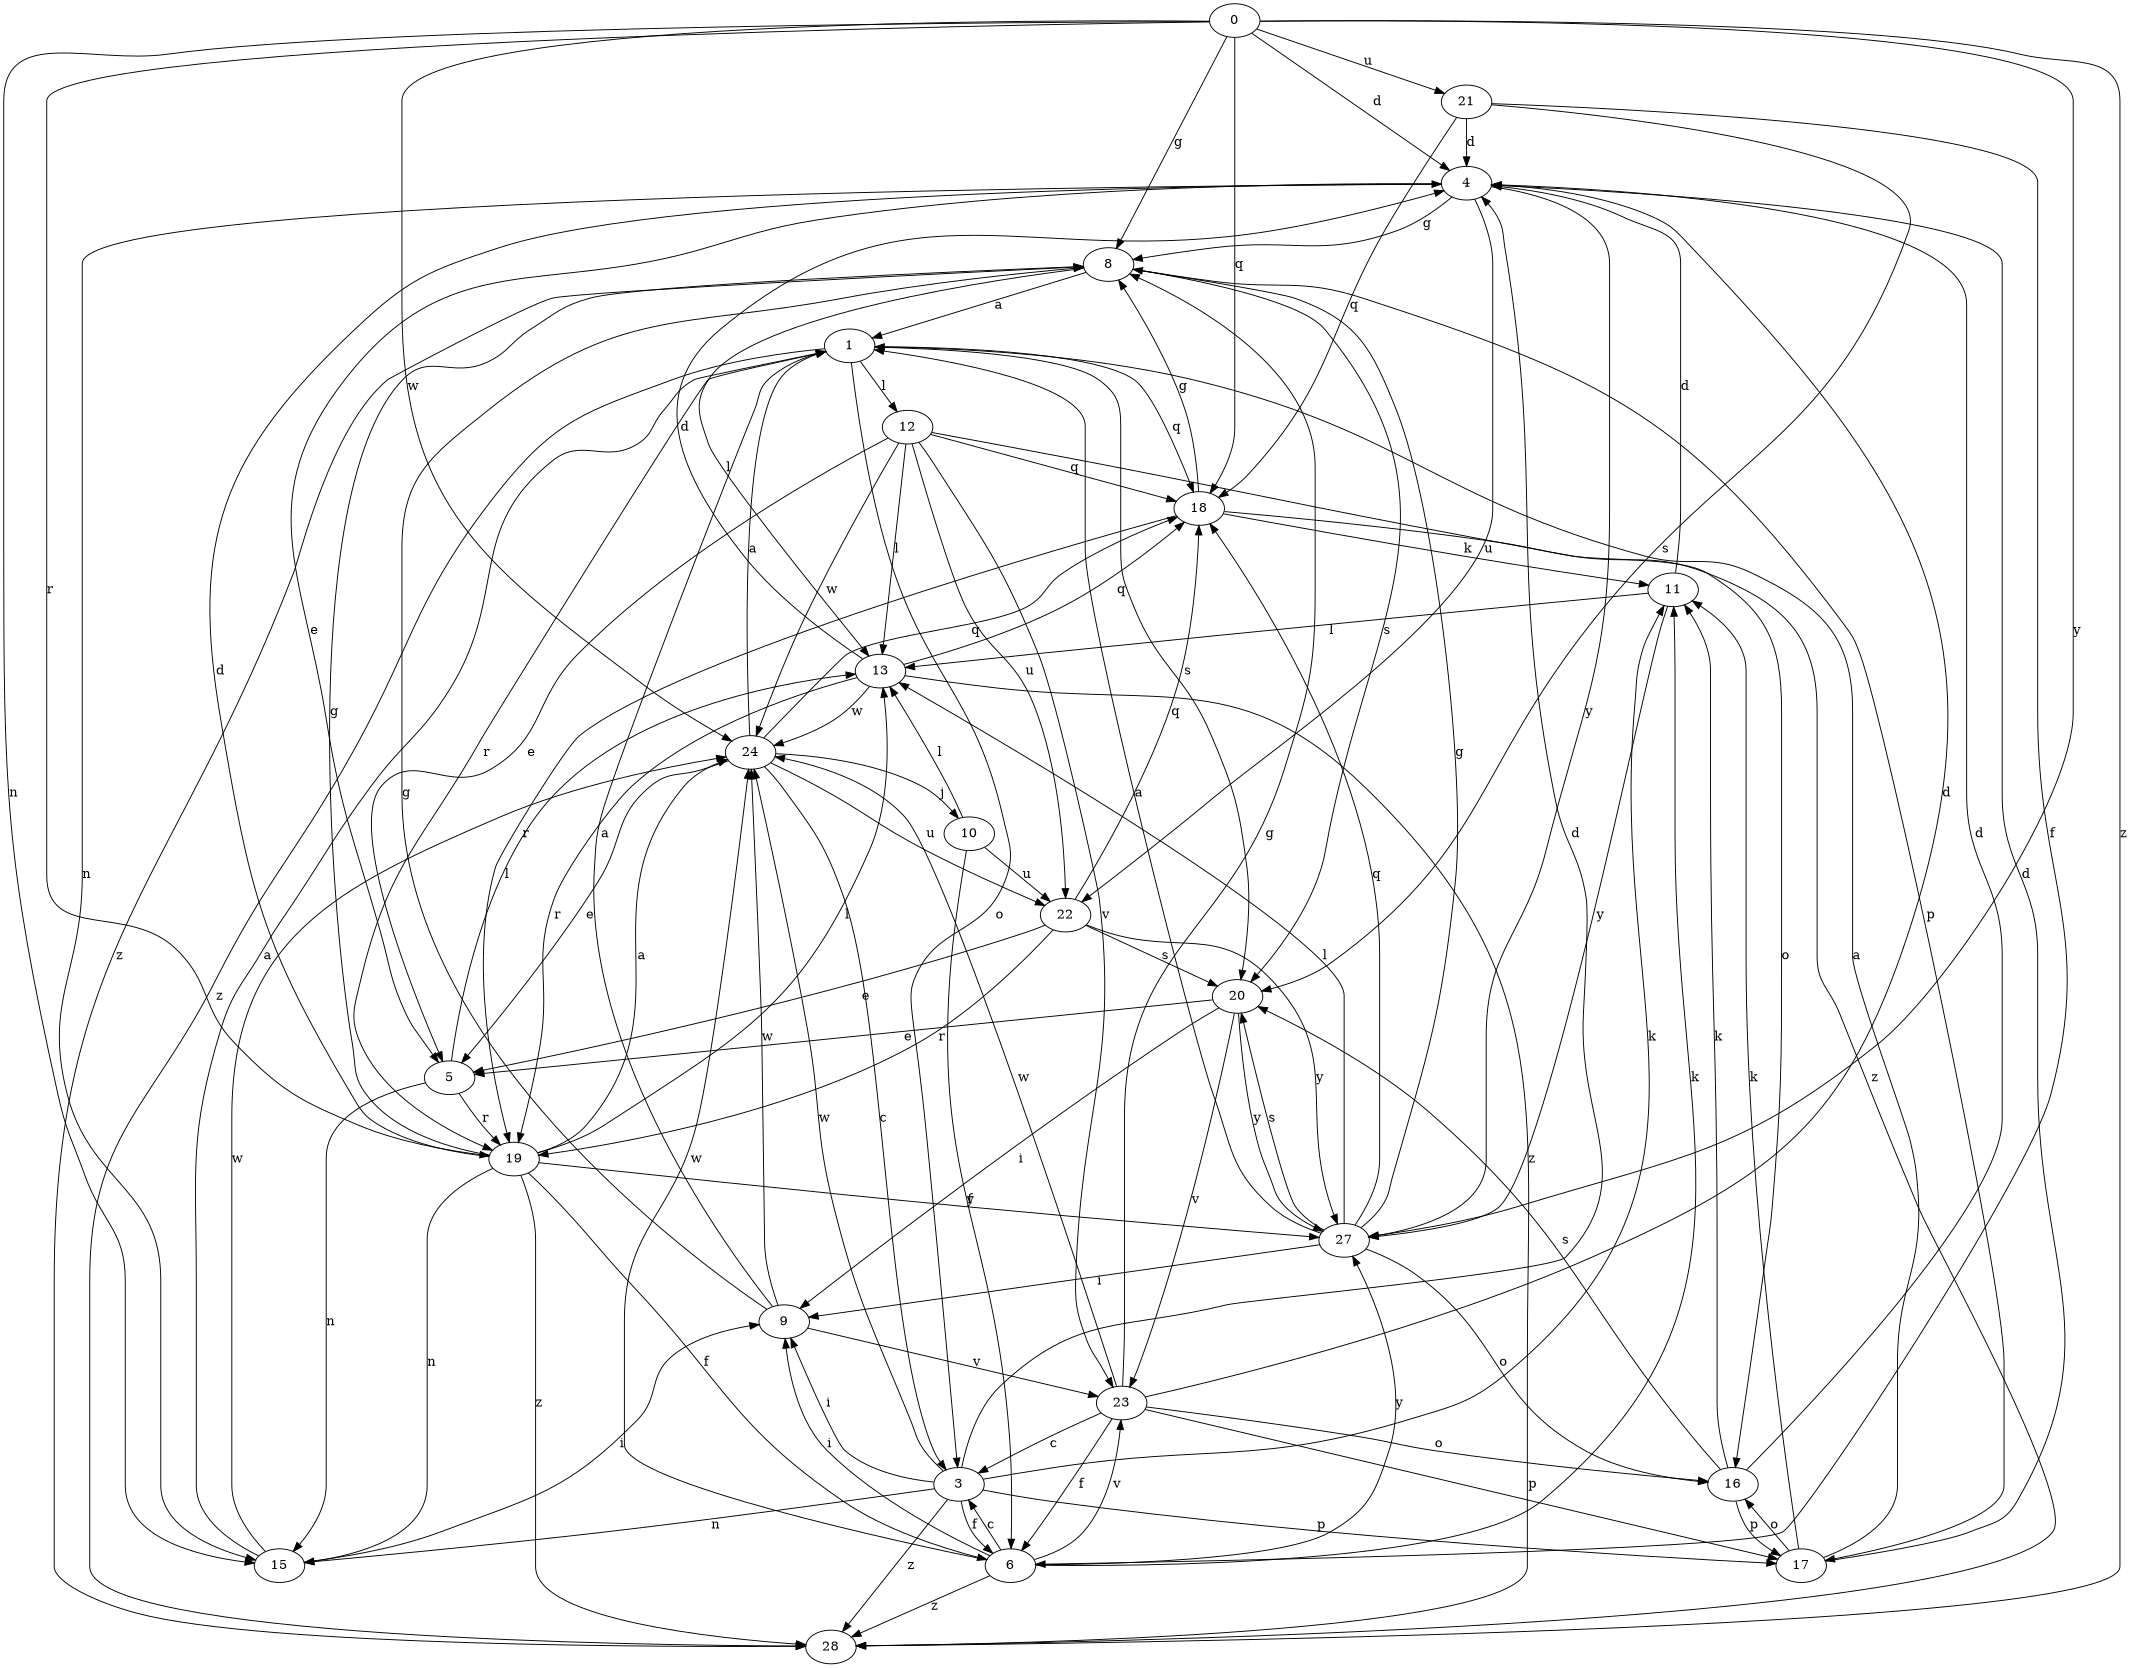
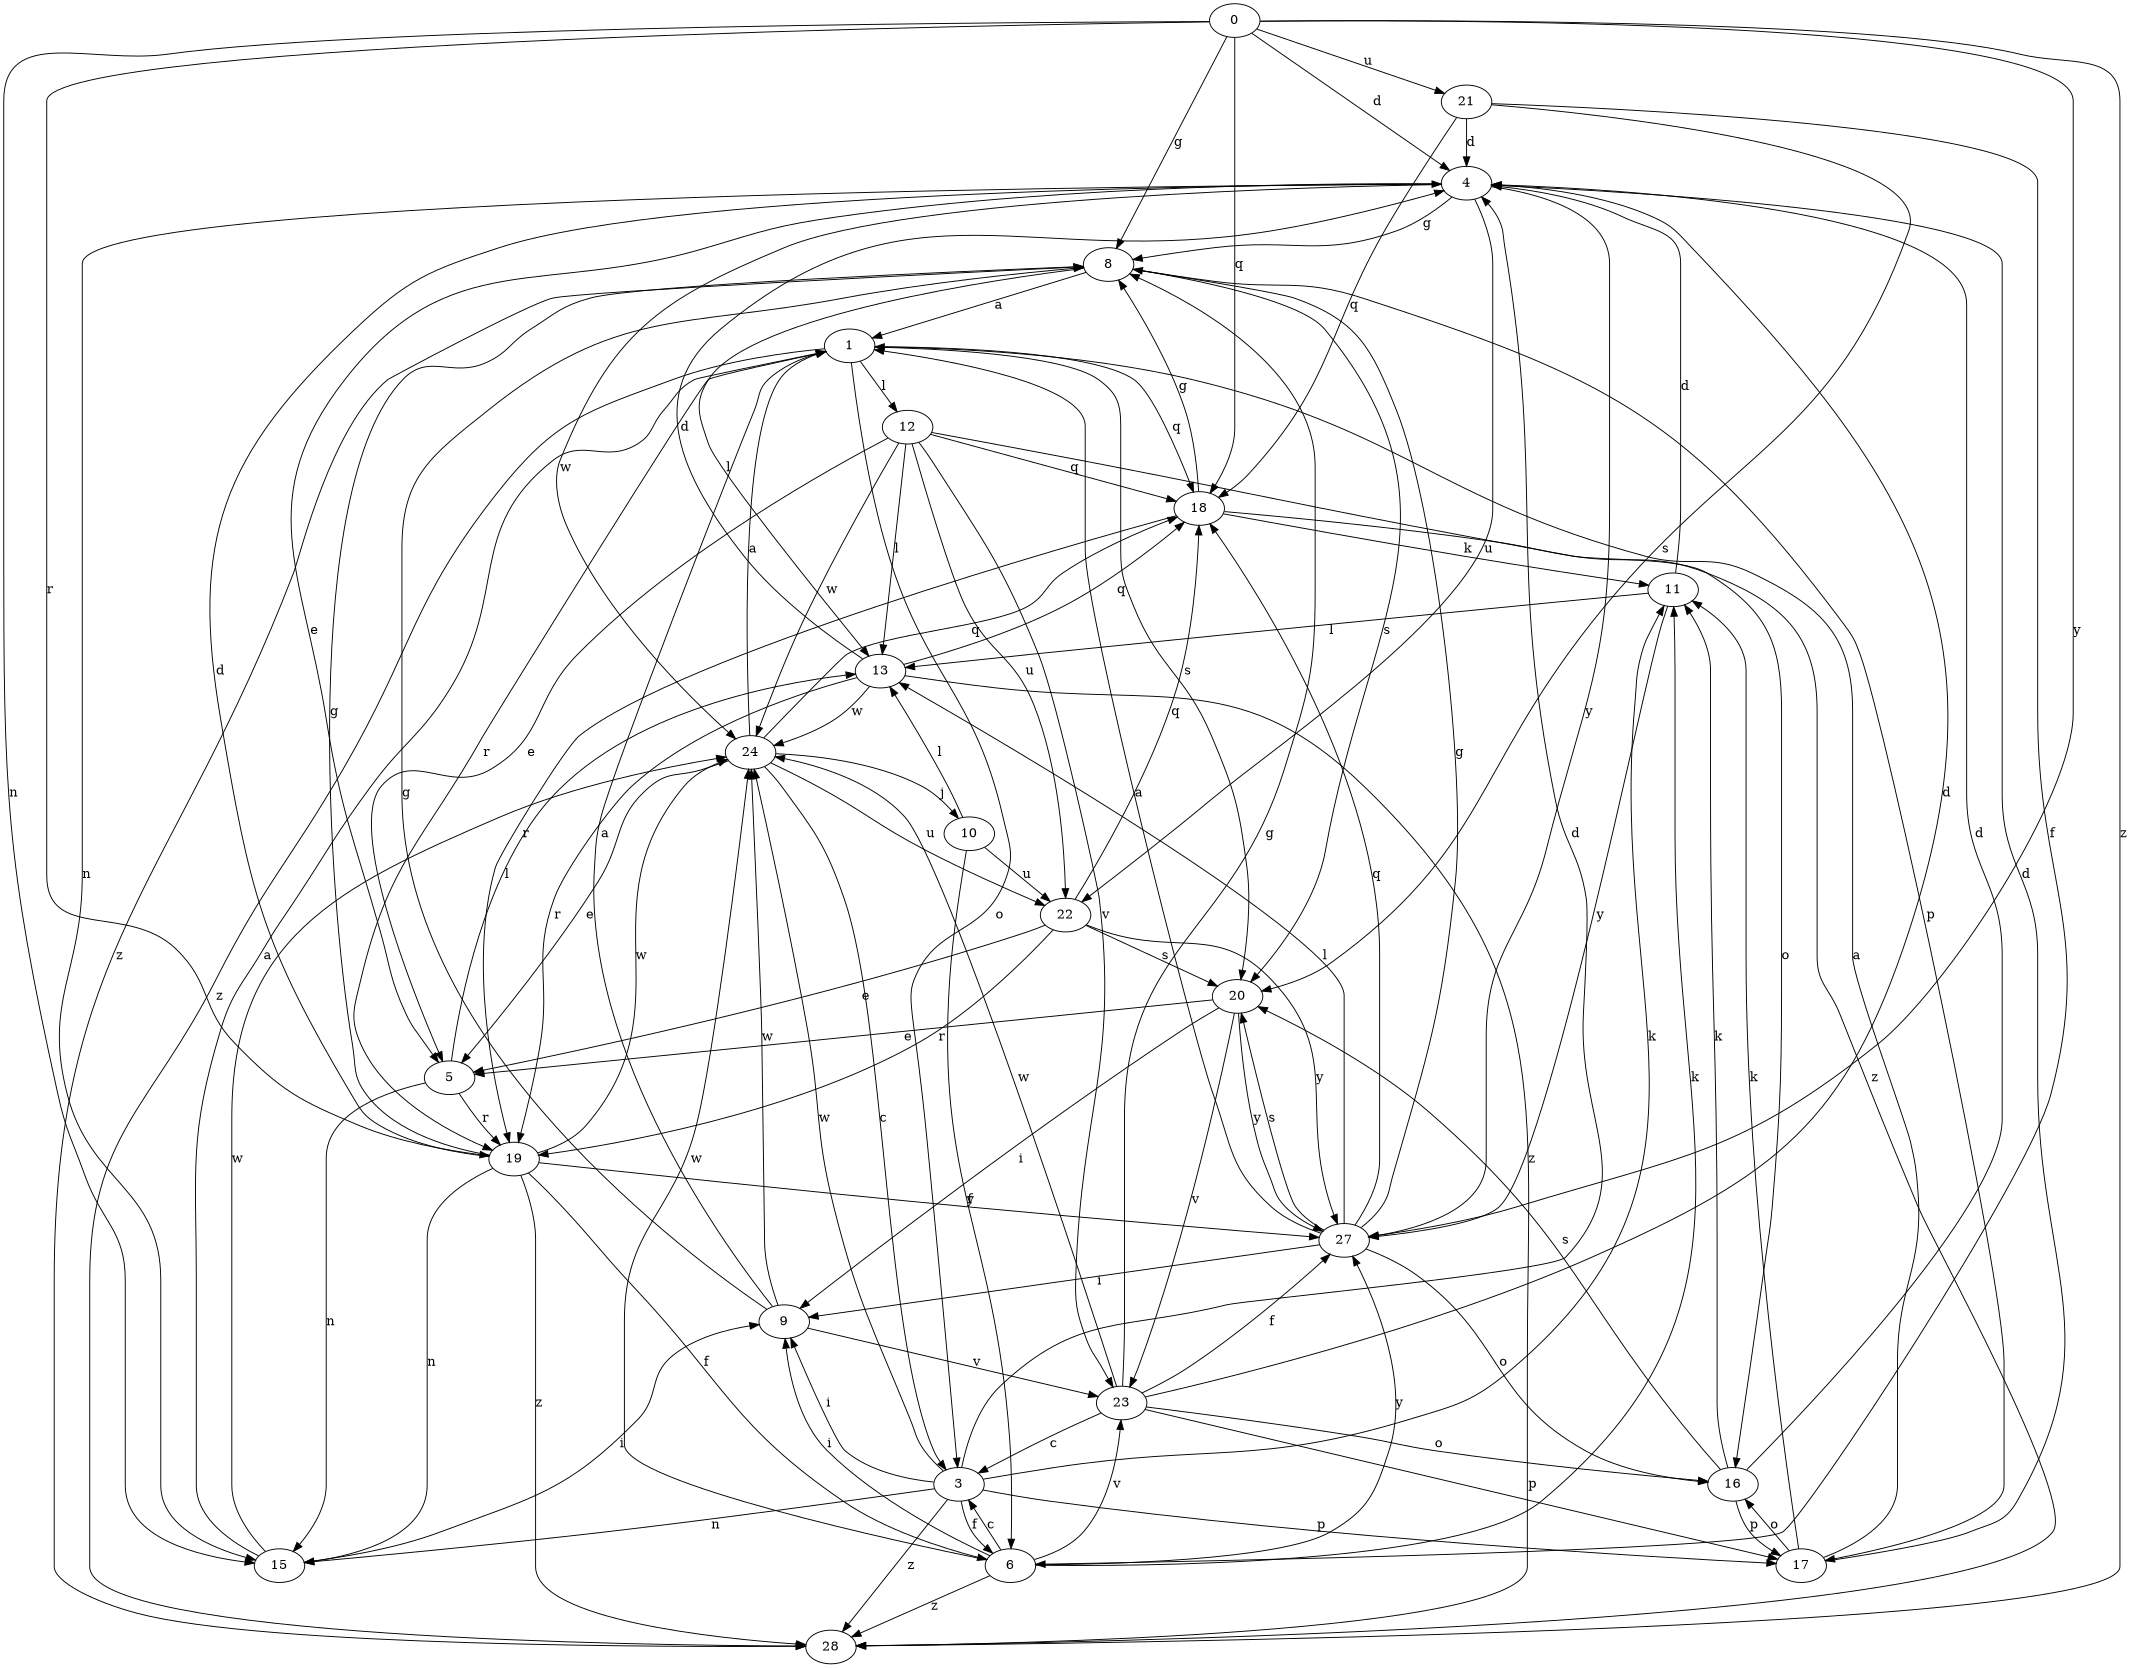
edge "0" -> "24": now "4" -> "24"
edge "19" -> "24": label "a" -> "w"
edge "19" -> "13": removed, label "l"
edge "23" -> "6": now "23" -> "27"
